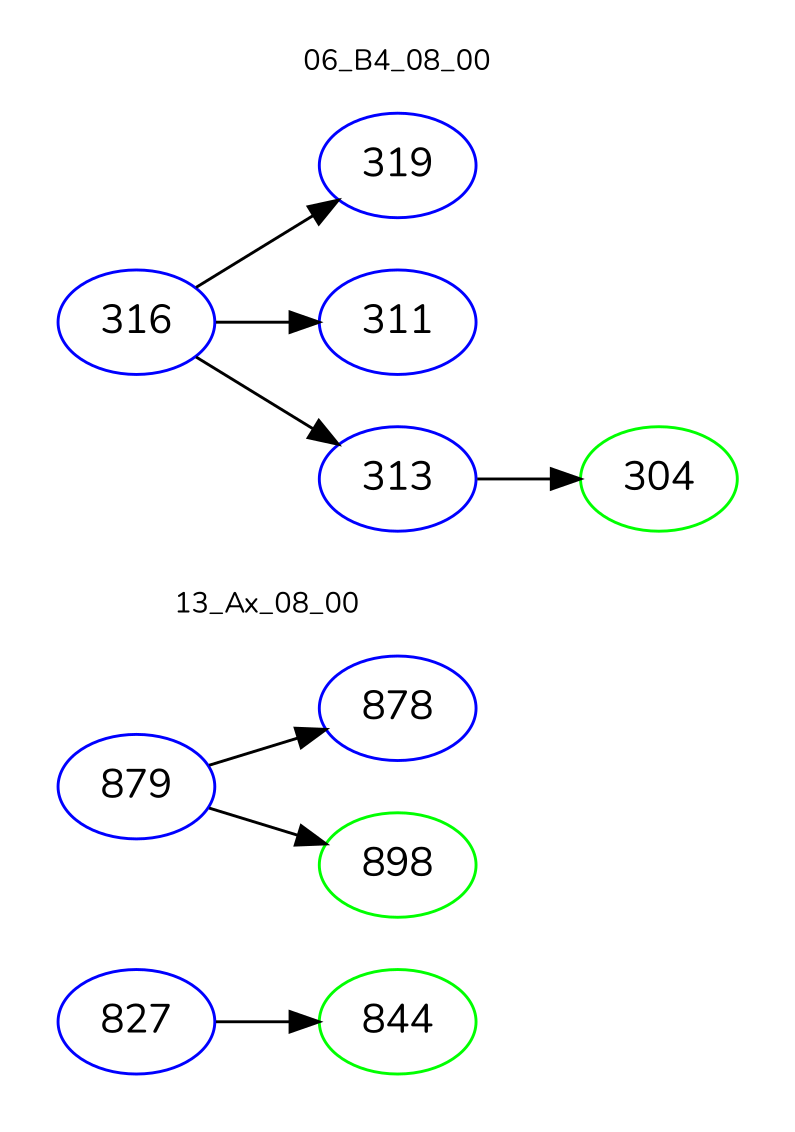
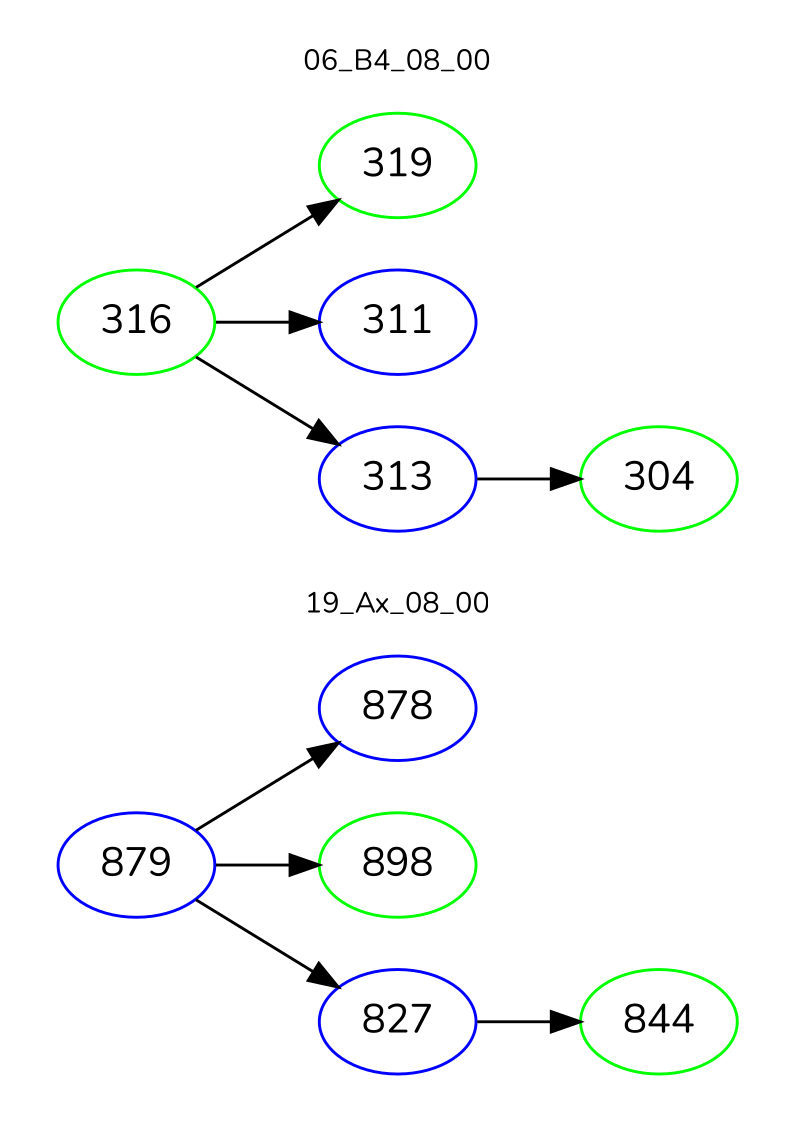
node "319": color blue -> green
node "316": color blue -> green
cluster "13_Ax_08_00": label "13_Ax_08_00" -> "19_Ax_08_00"
edge "879" -> "827": added
